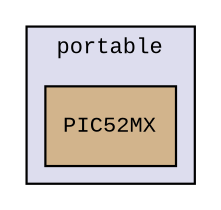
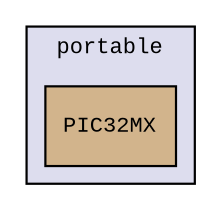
node "PIC52MX": label "PIC52MX" -> "PIC32MX"
